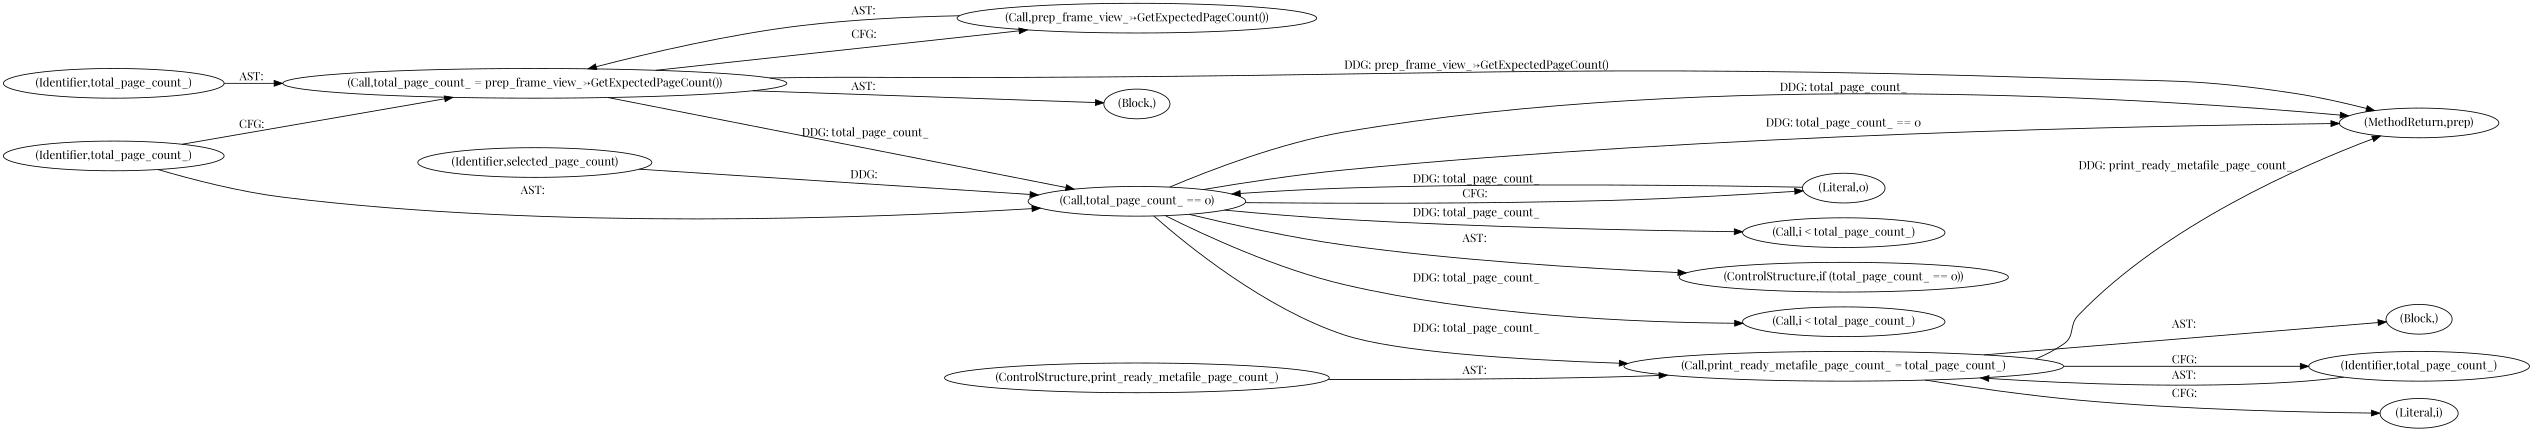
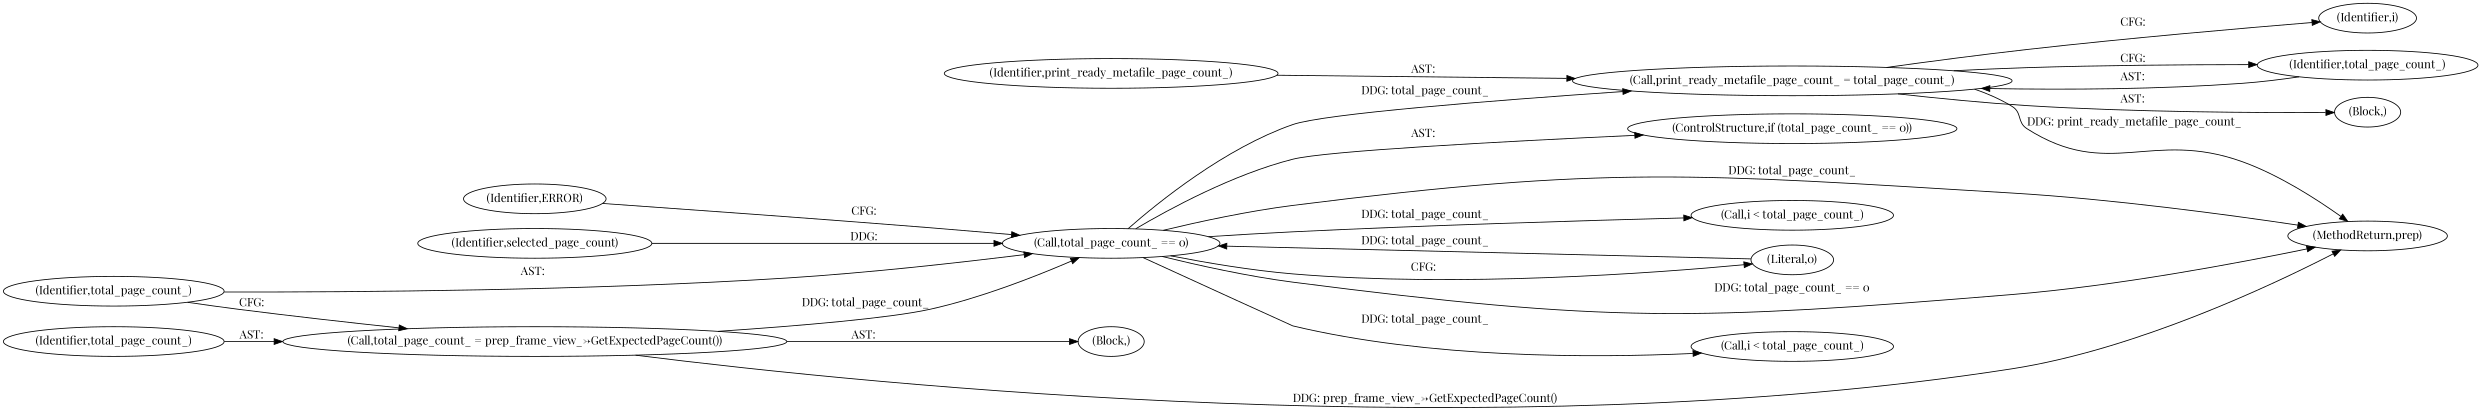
node "(Call,prep_frame_view_->GetExpectedPageCount())": removed
node "(Identifier,ERROR)": added
node "(ControlStructure,print_ready_metafile_page_count_)": label "(ControlStructure,print_ready_metafile_page_count_)" -> "(Identifier,print_ready_metafile_page_count_)"
node "(Literal,i)": label "(Literal,i)" -> "(Identifier,i)"
